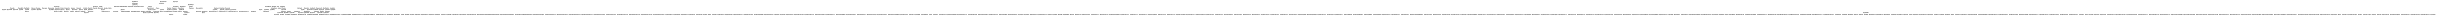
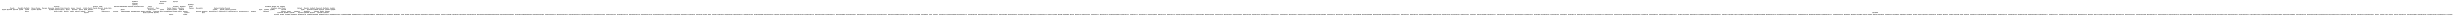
node "taiga.projects.migrations.0016_fix_json_field_not_null": added
node "taiga.projects.votes.migrations.0001_initial": added
